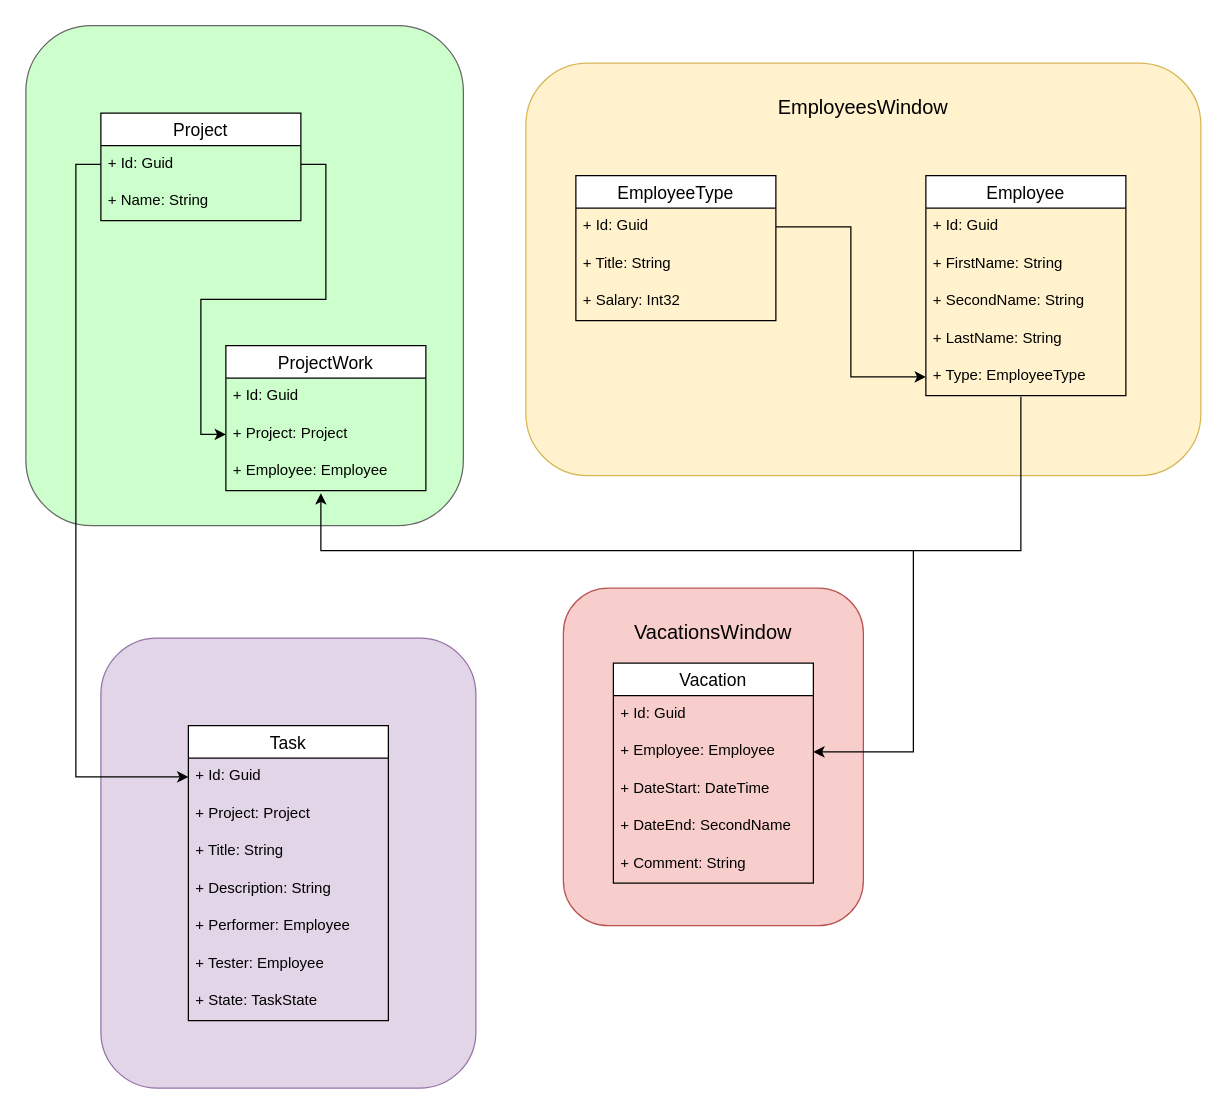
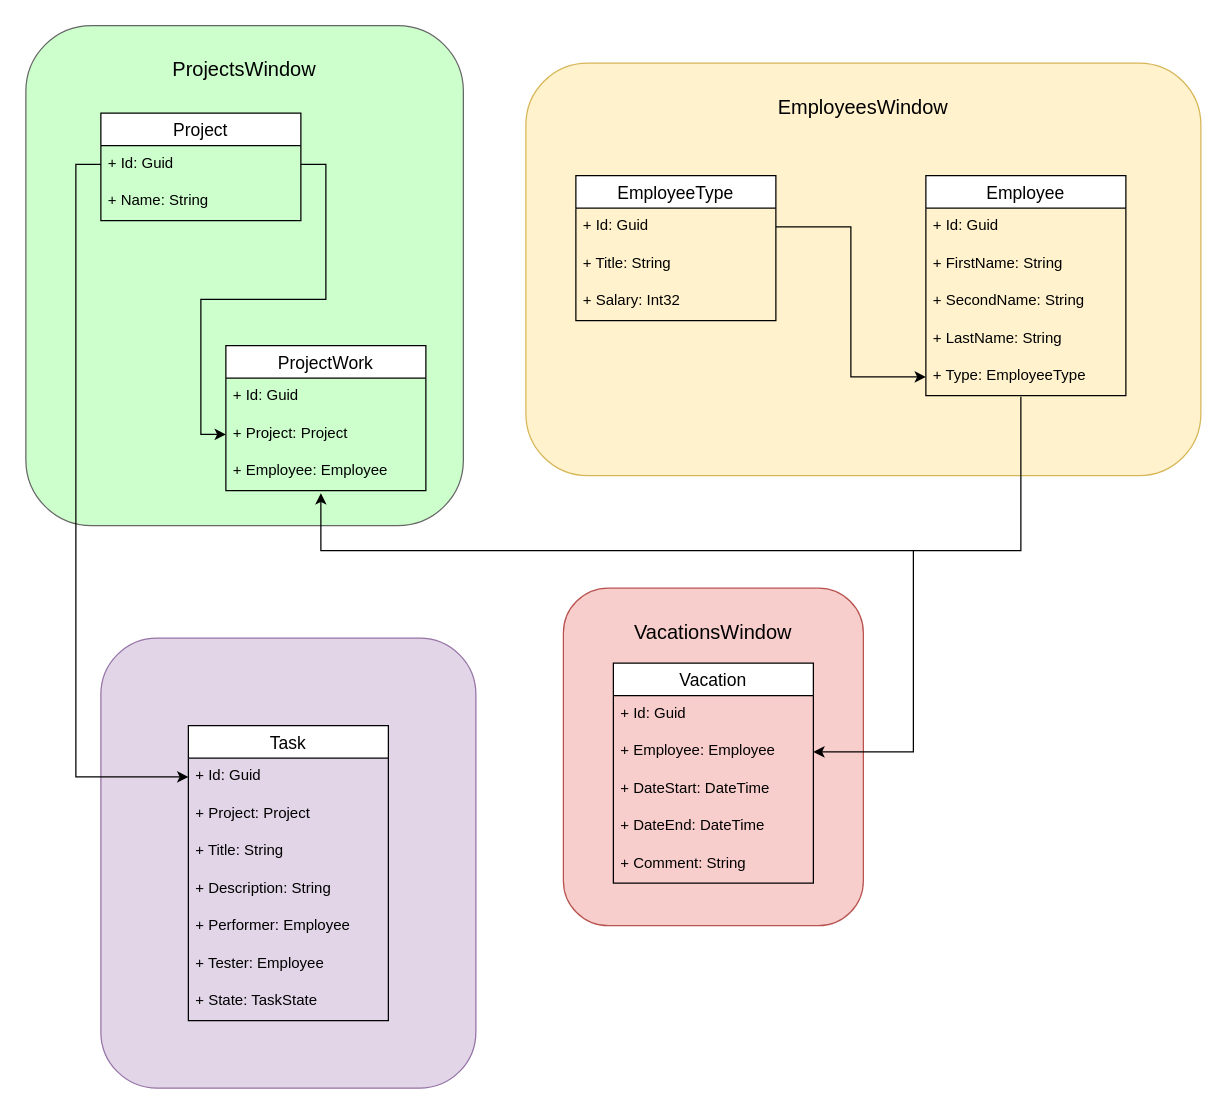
node "ProjectsWindow": added
node "+ DateEnd: SecondName": label "+ DateEnd: SecondName" -> "+ DateEnd: DateTime"
